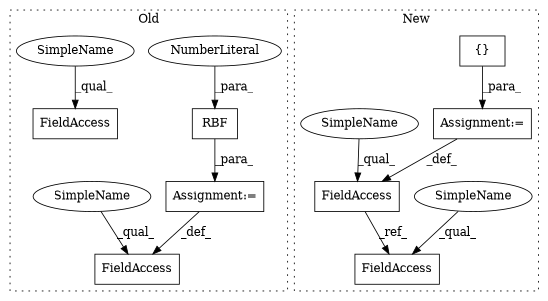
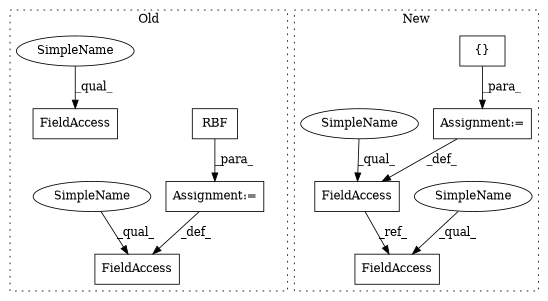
node "NumberLiteral": removed
